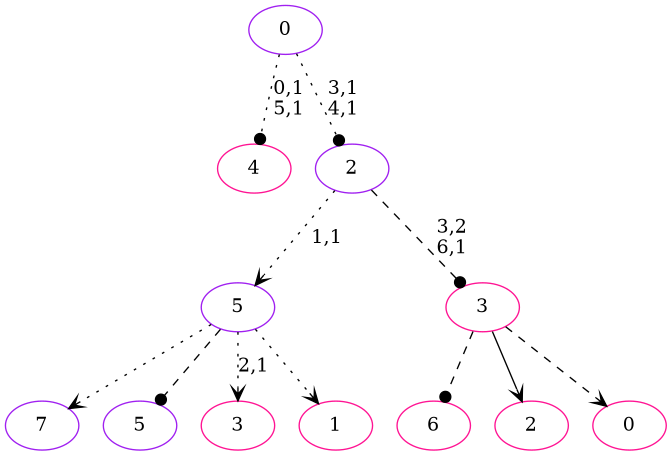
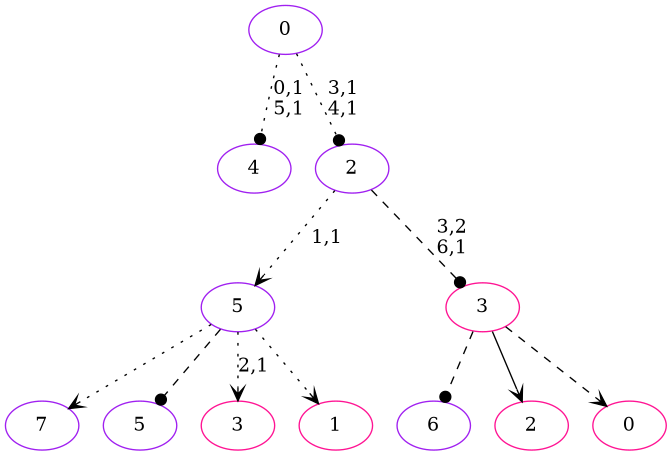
node "4": color deeppink -> purple
node "6": color deeppink -> purple
